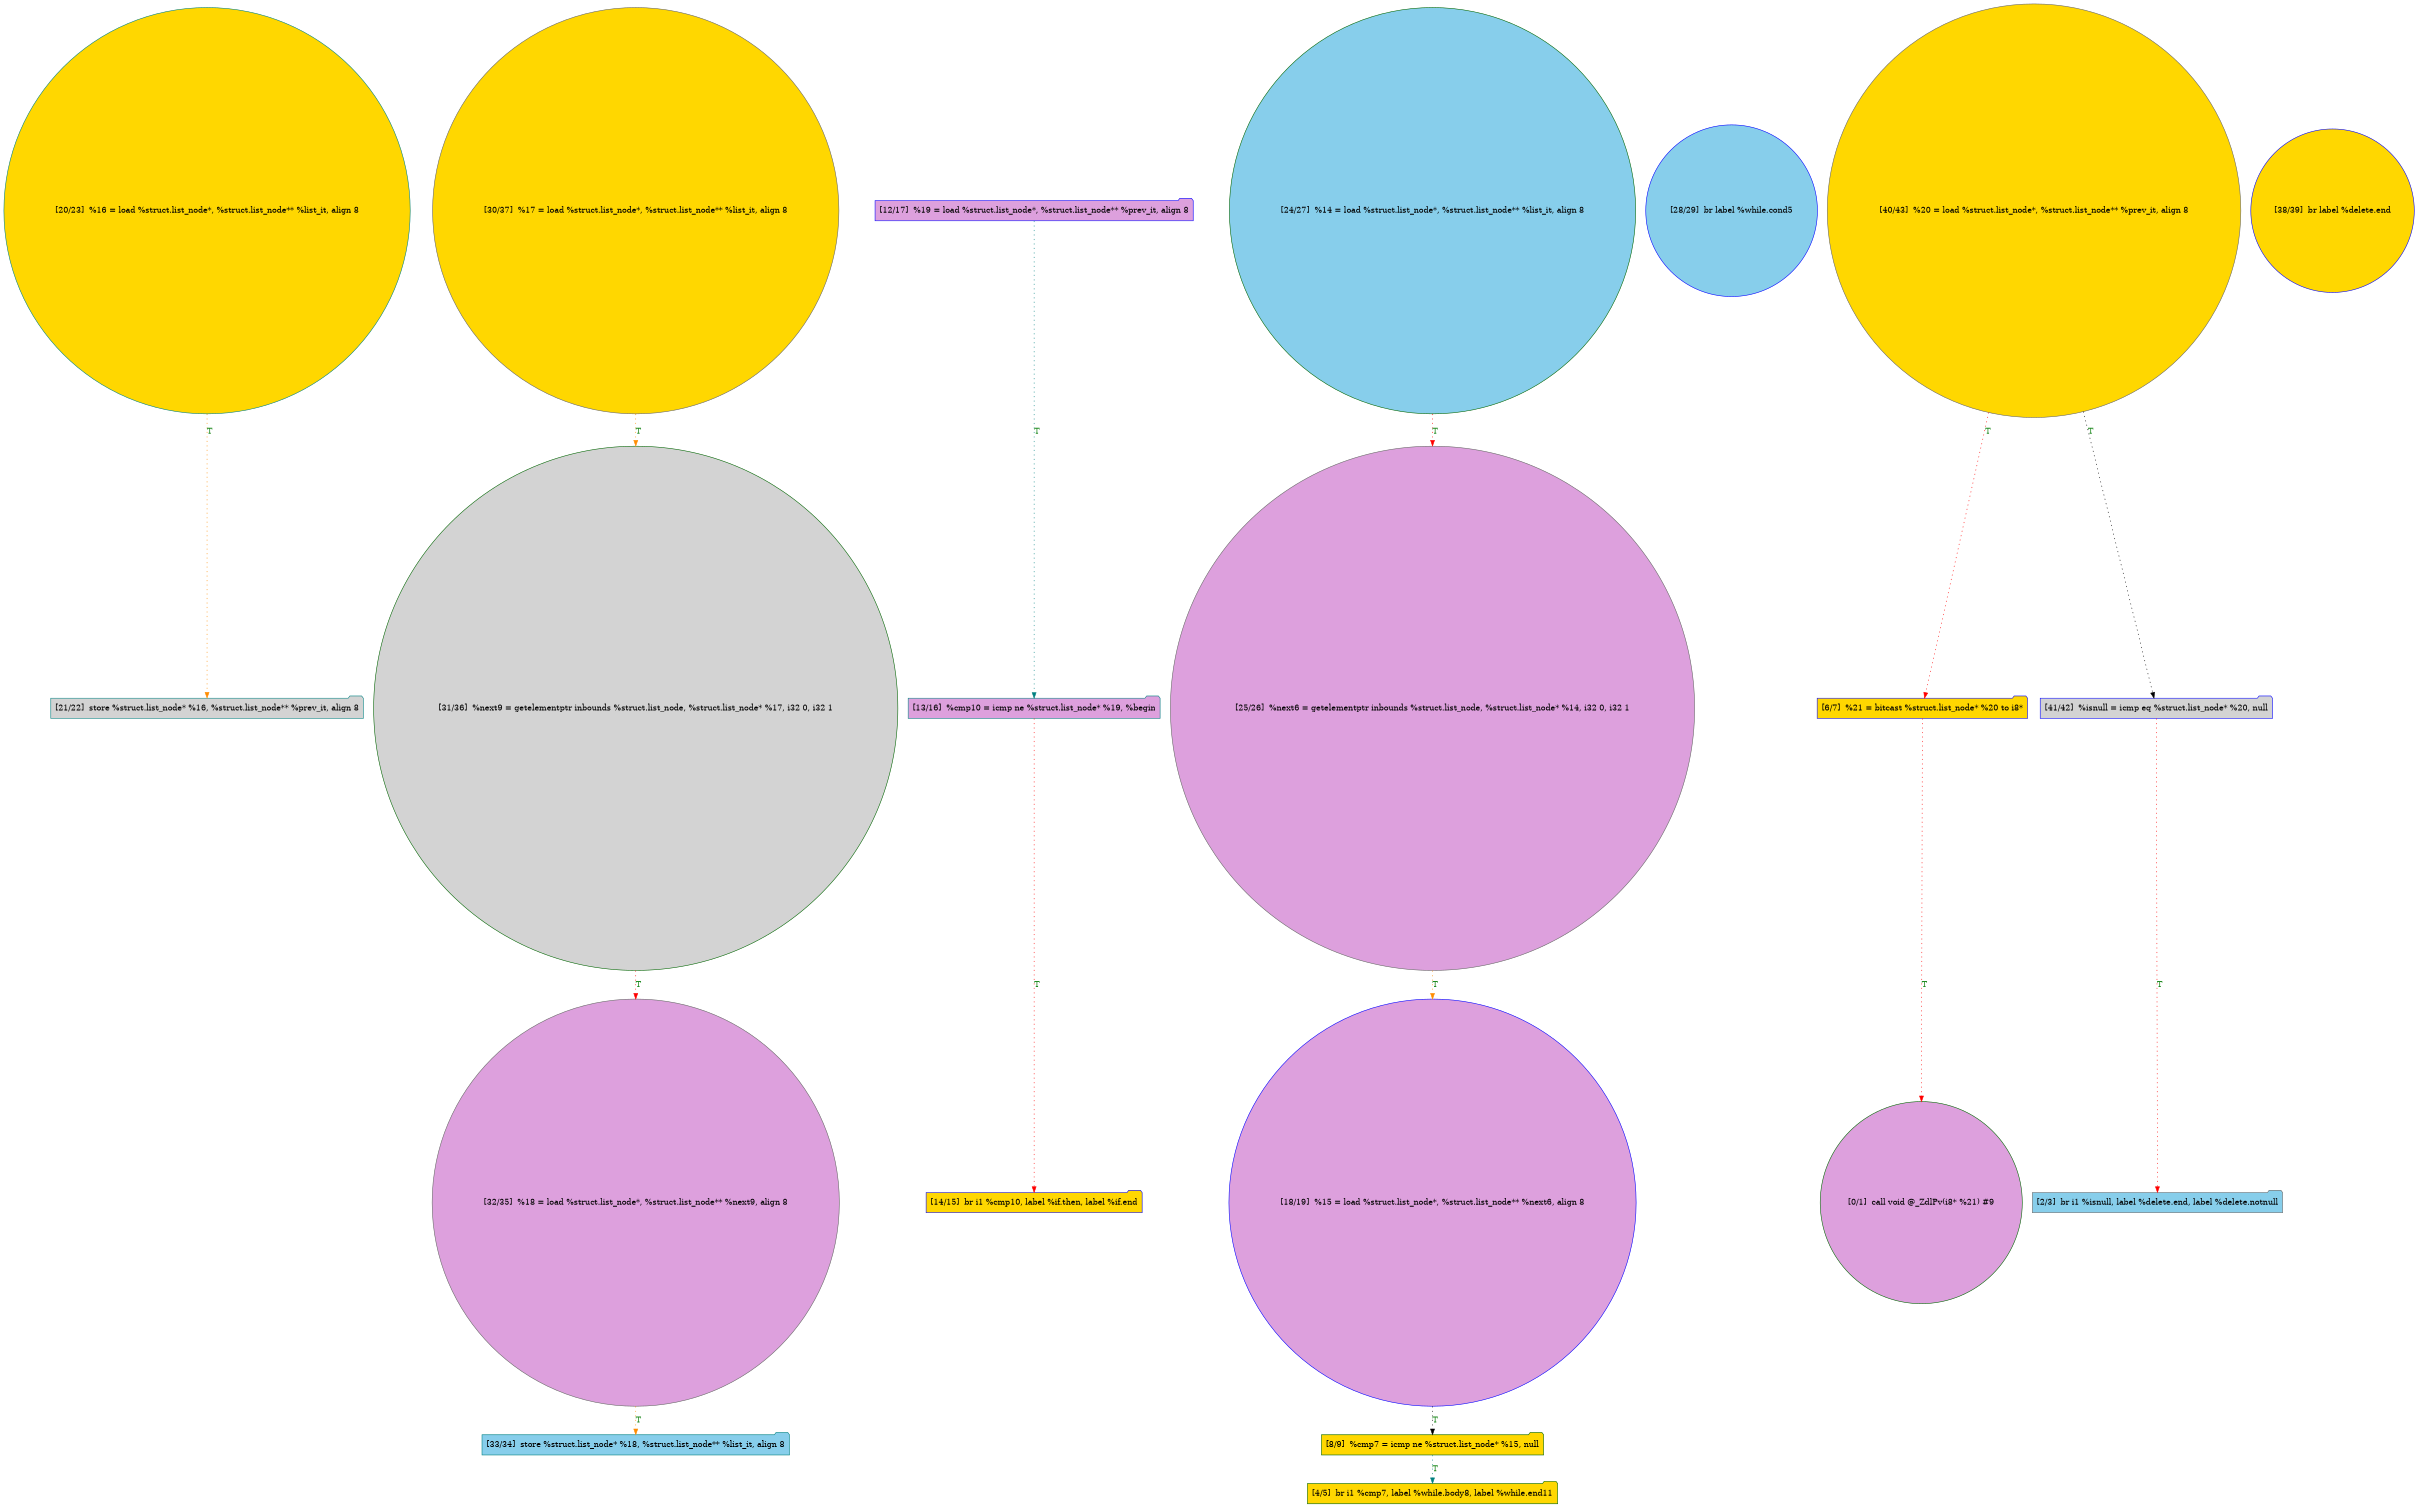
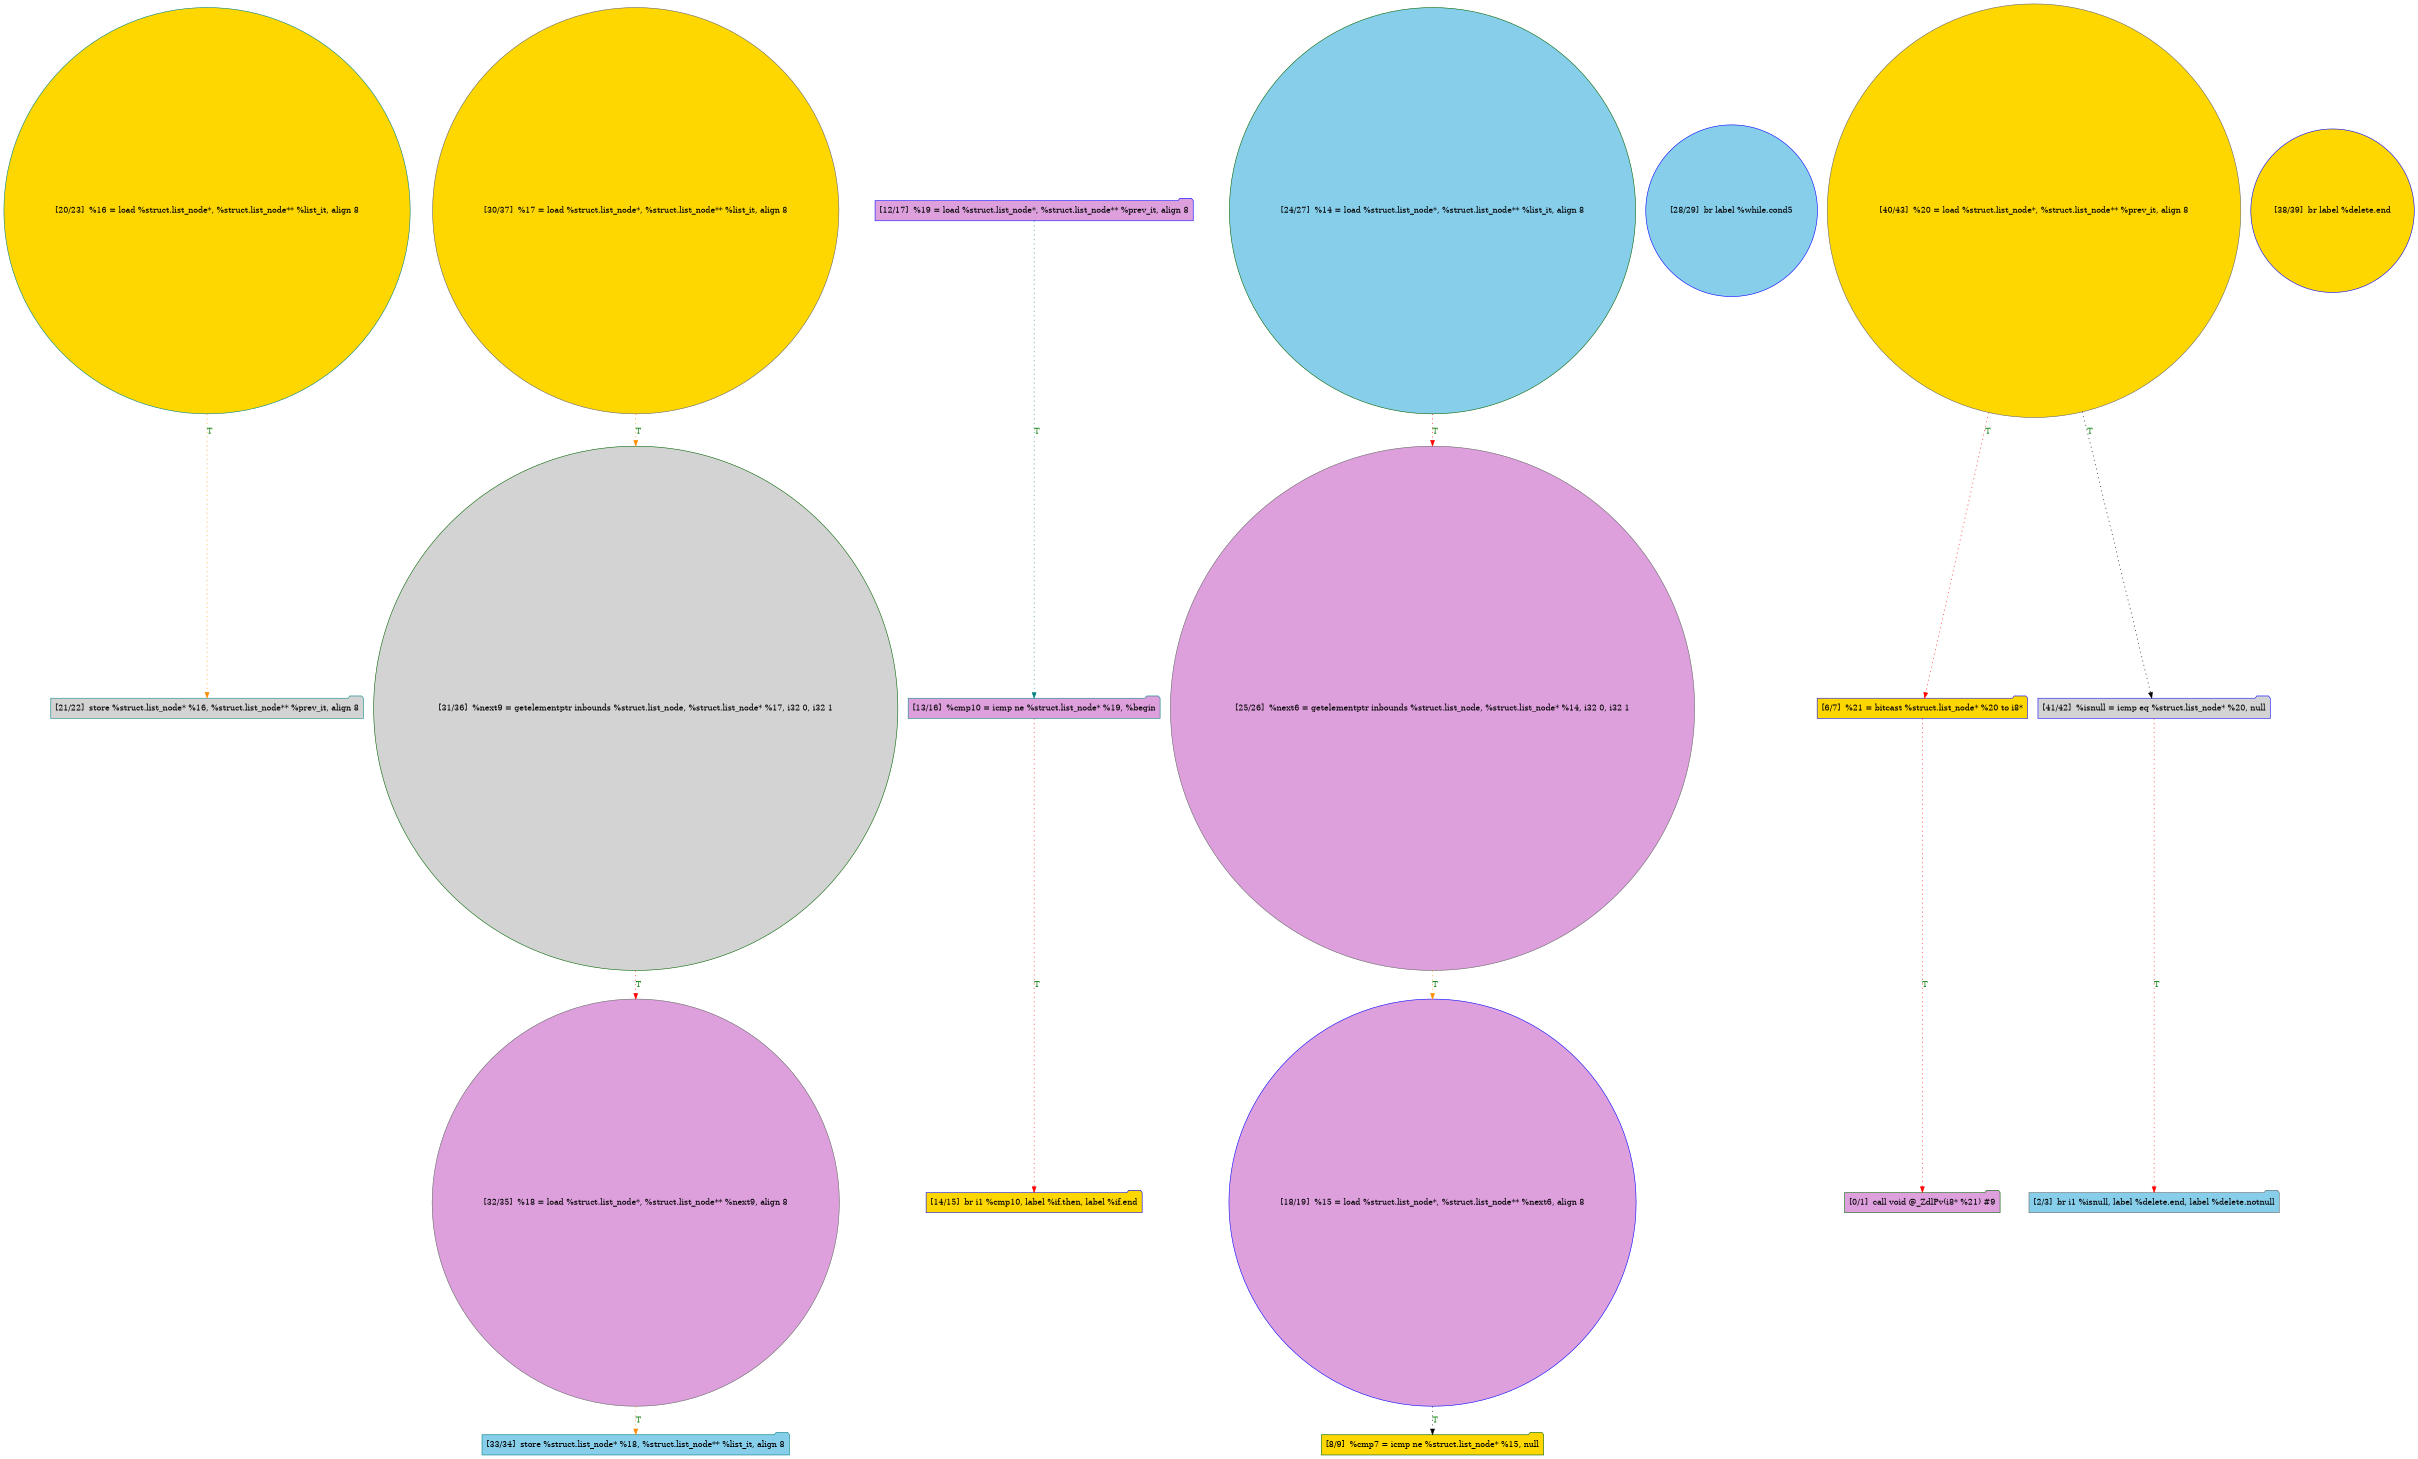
node "[0/1]  call void @_ZdlPv(i8* %21) #9": shape circle -> folder
node "[4/5]  br i1 %cmp7, label %while.body8, label %while.end11": removed
